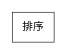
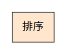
node "排序": fillcolor #ffffff -> #ffe6cc
